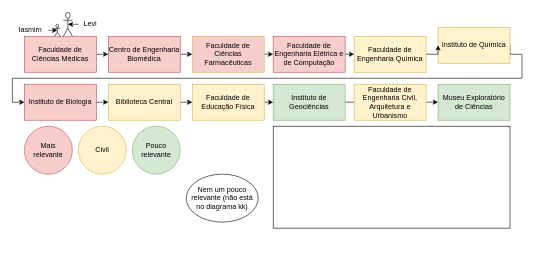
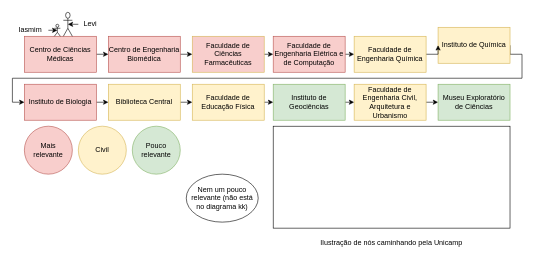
node "Faculdade de Ciências Médicas": label "Faculdade de Ciências Médicas" -> "Centro de Ciências Médicas"
edge "Instituto de Geociências" -- "Faculdade de Engenharia Civil, Arquitetura e Urbanismo": arrowhead none -> classic
node "Ilustração de nós caminhando pela Unicamp": added
